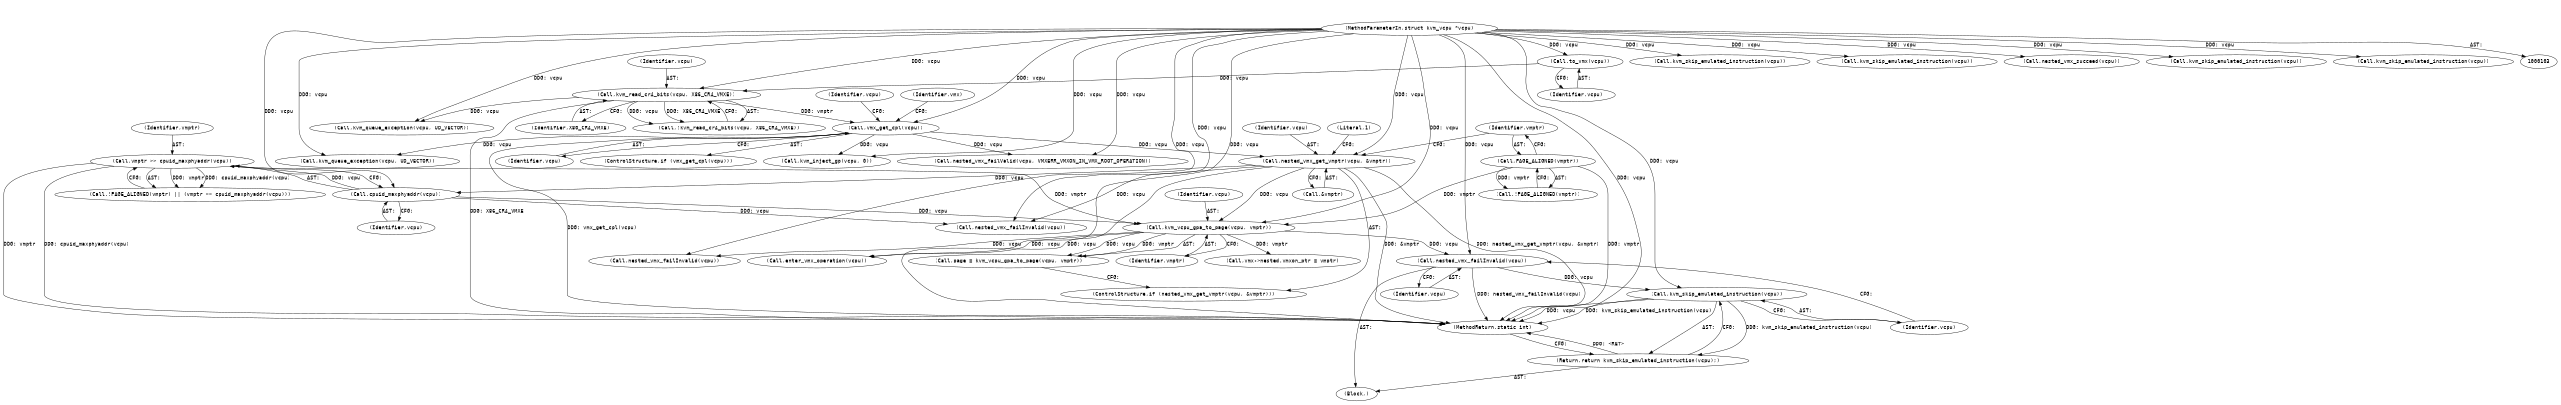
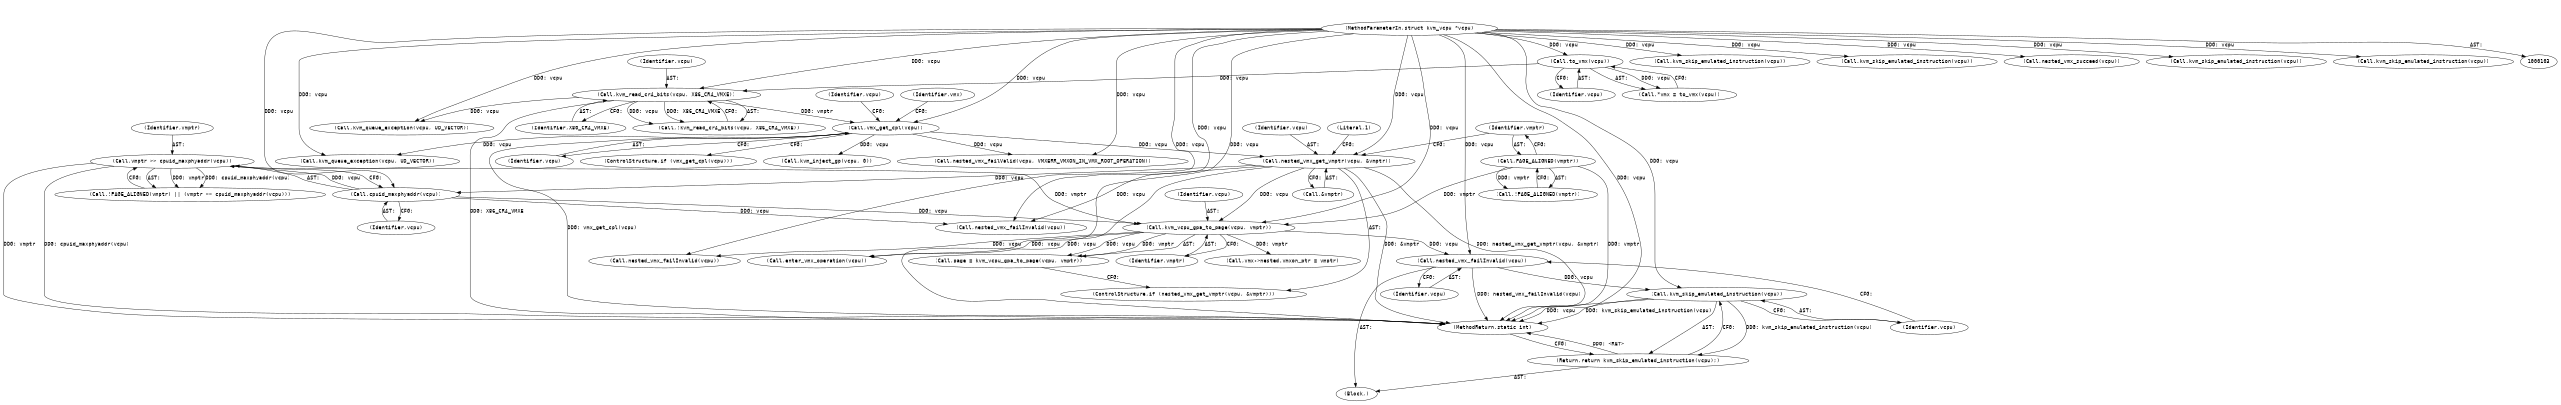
edge "(MethodParameterIn,struct kvm_vcpu *vcpu)" -> "(Call,kvm_inject_gp(vcpu, 0))": removed, label "DDG: vcpu"
node "(Call,*vmx = to_vmx(vcpu))": added
edge "(Call,vmx_get_cpl(vcpu))" -> "(ControlStructure,if (vmx_get_cpl(vcpu)))": label "AST: " -> "CFG: "
